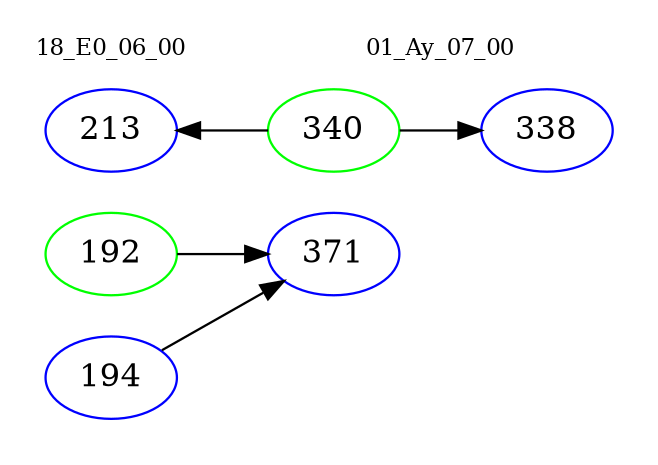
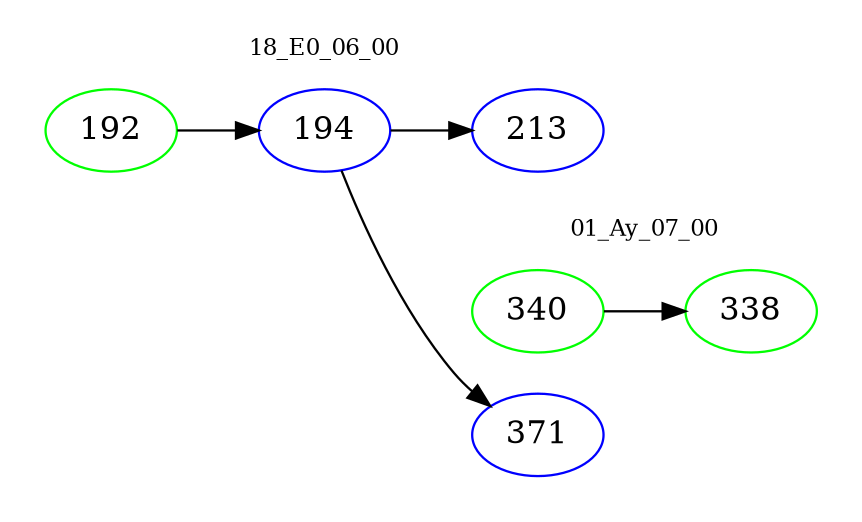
edge "340" -> "213": now "194" -> "213"
node "338": color blue -> green
edge "192" -> "371": now "192" -> "194"
